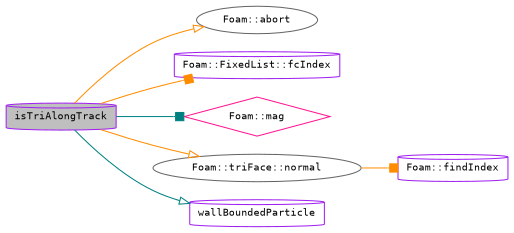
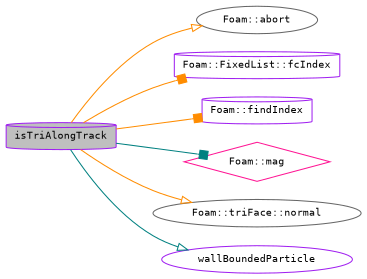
edge "Foam::triFace::normal" -> "Foam::findIndex": now "isTriAlongTrack" -> "Foam::findIndex"
node "wallBoundedParticle": shape cylinder -> ellipse
